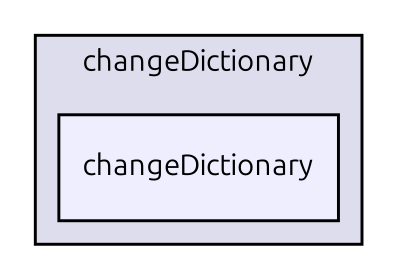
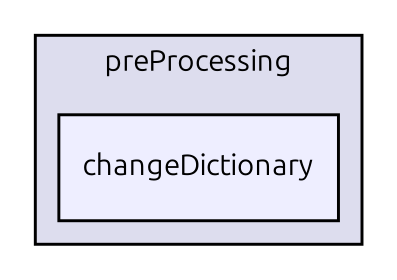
cluster "changeDictionary": label "changeDictionary" -> "preProcessing"
